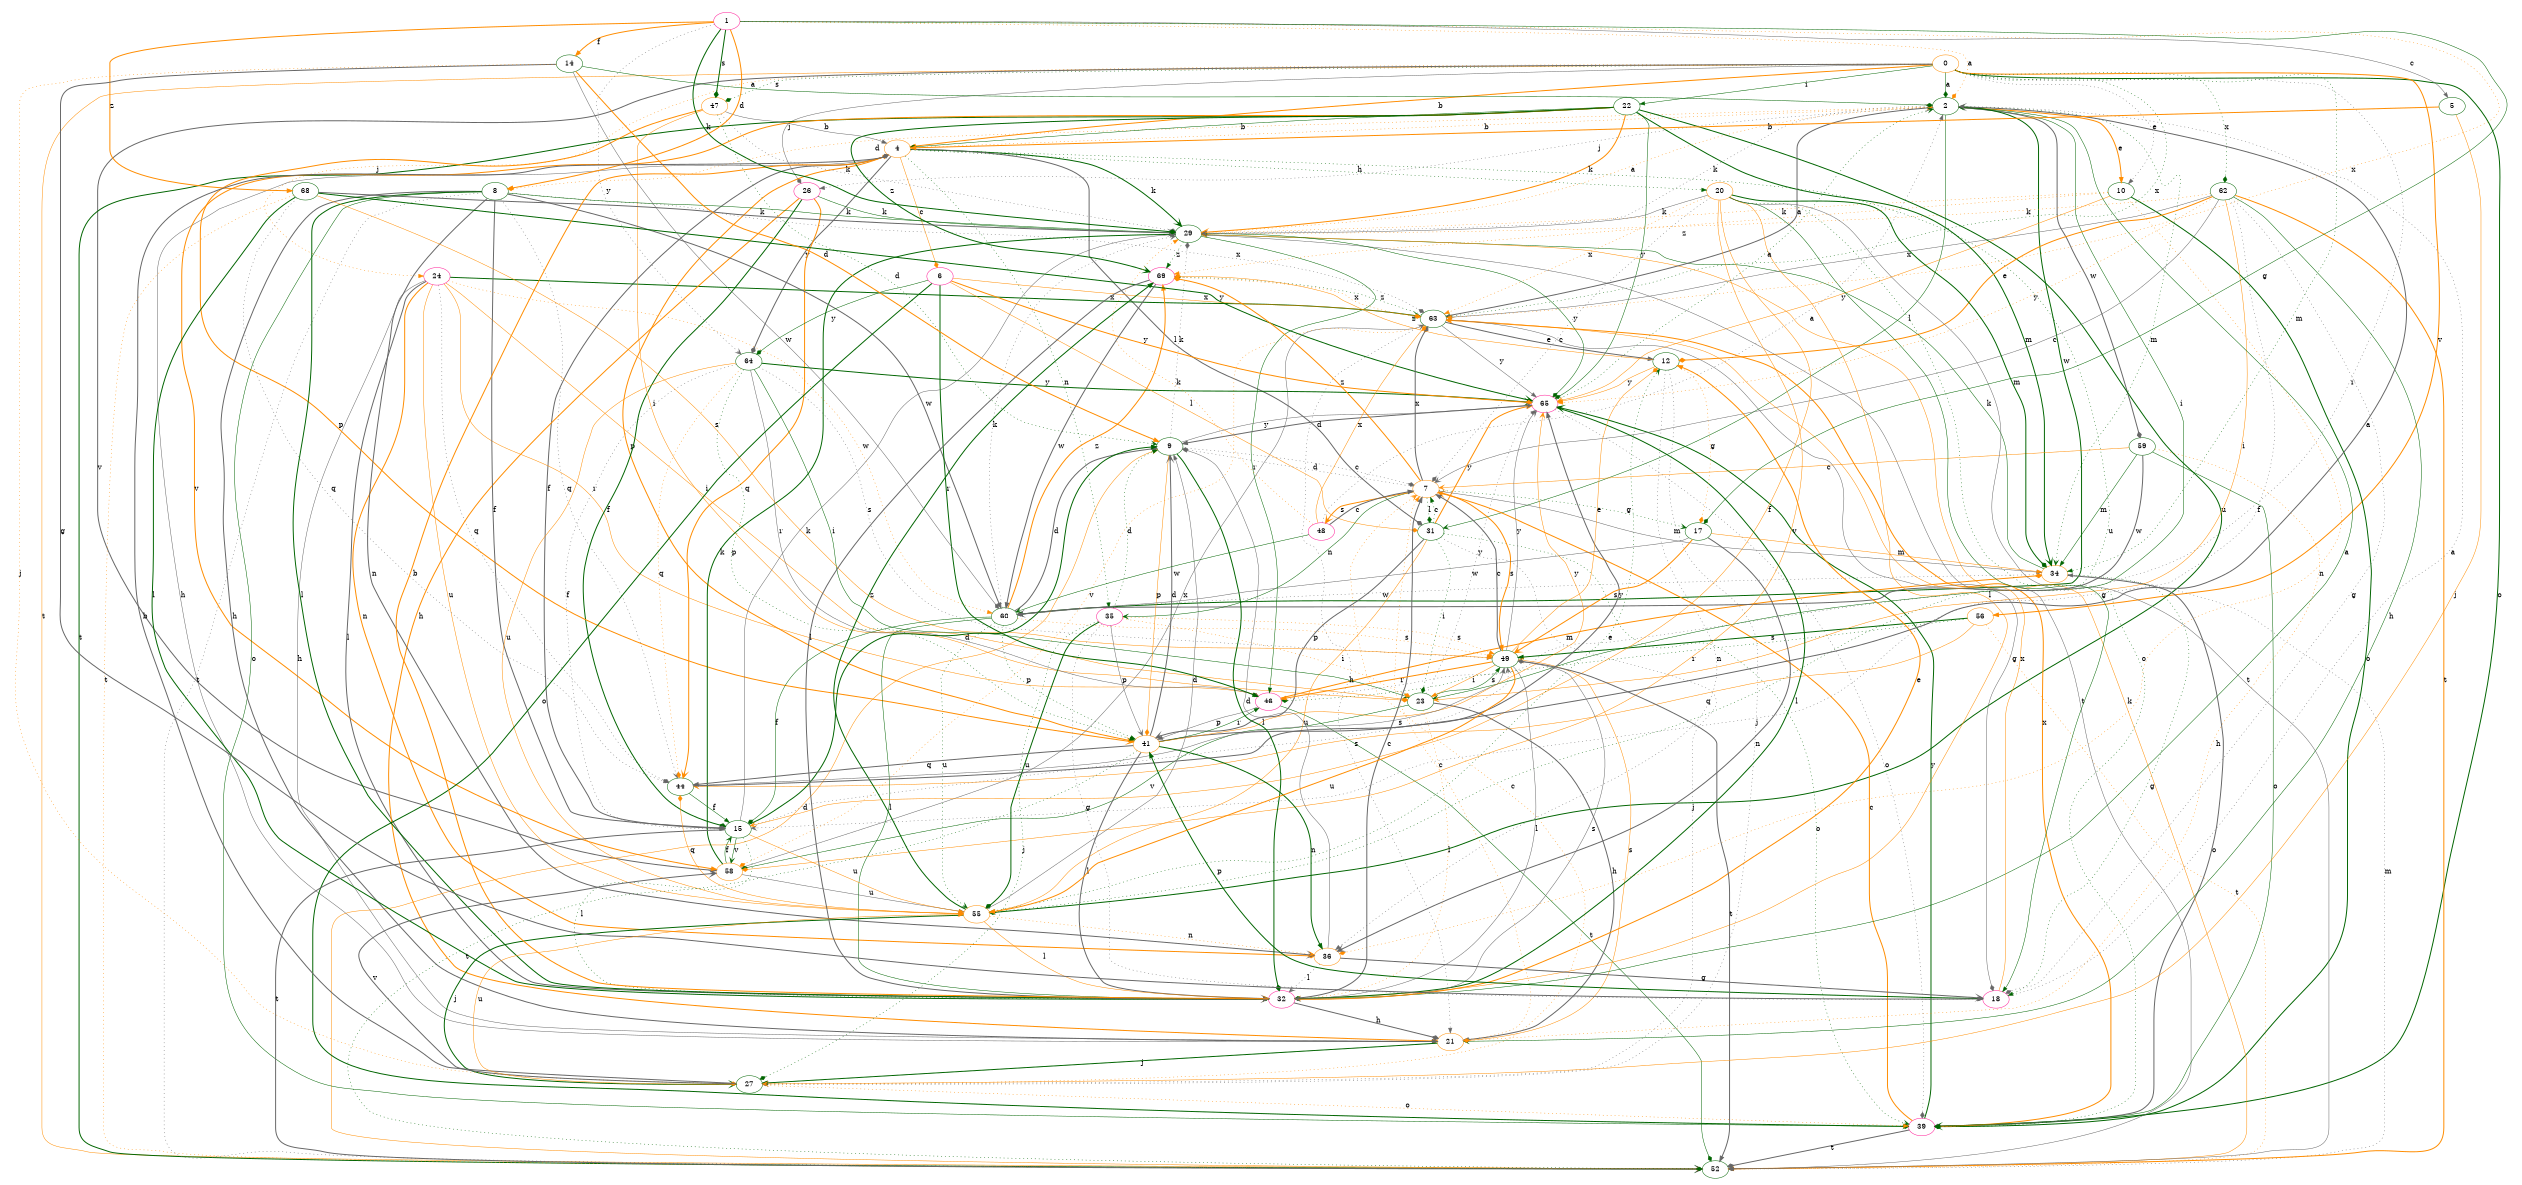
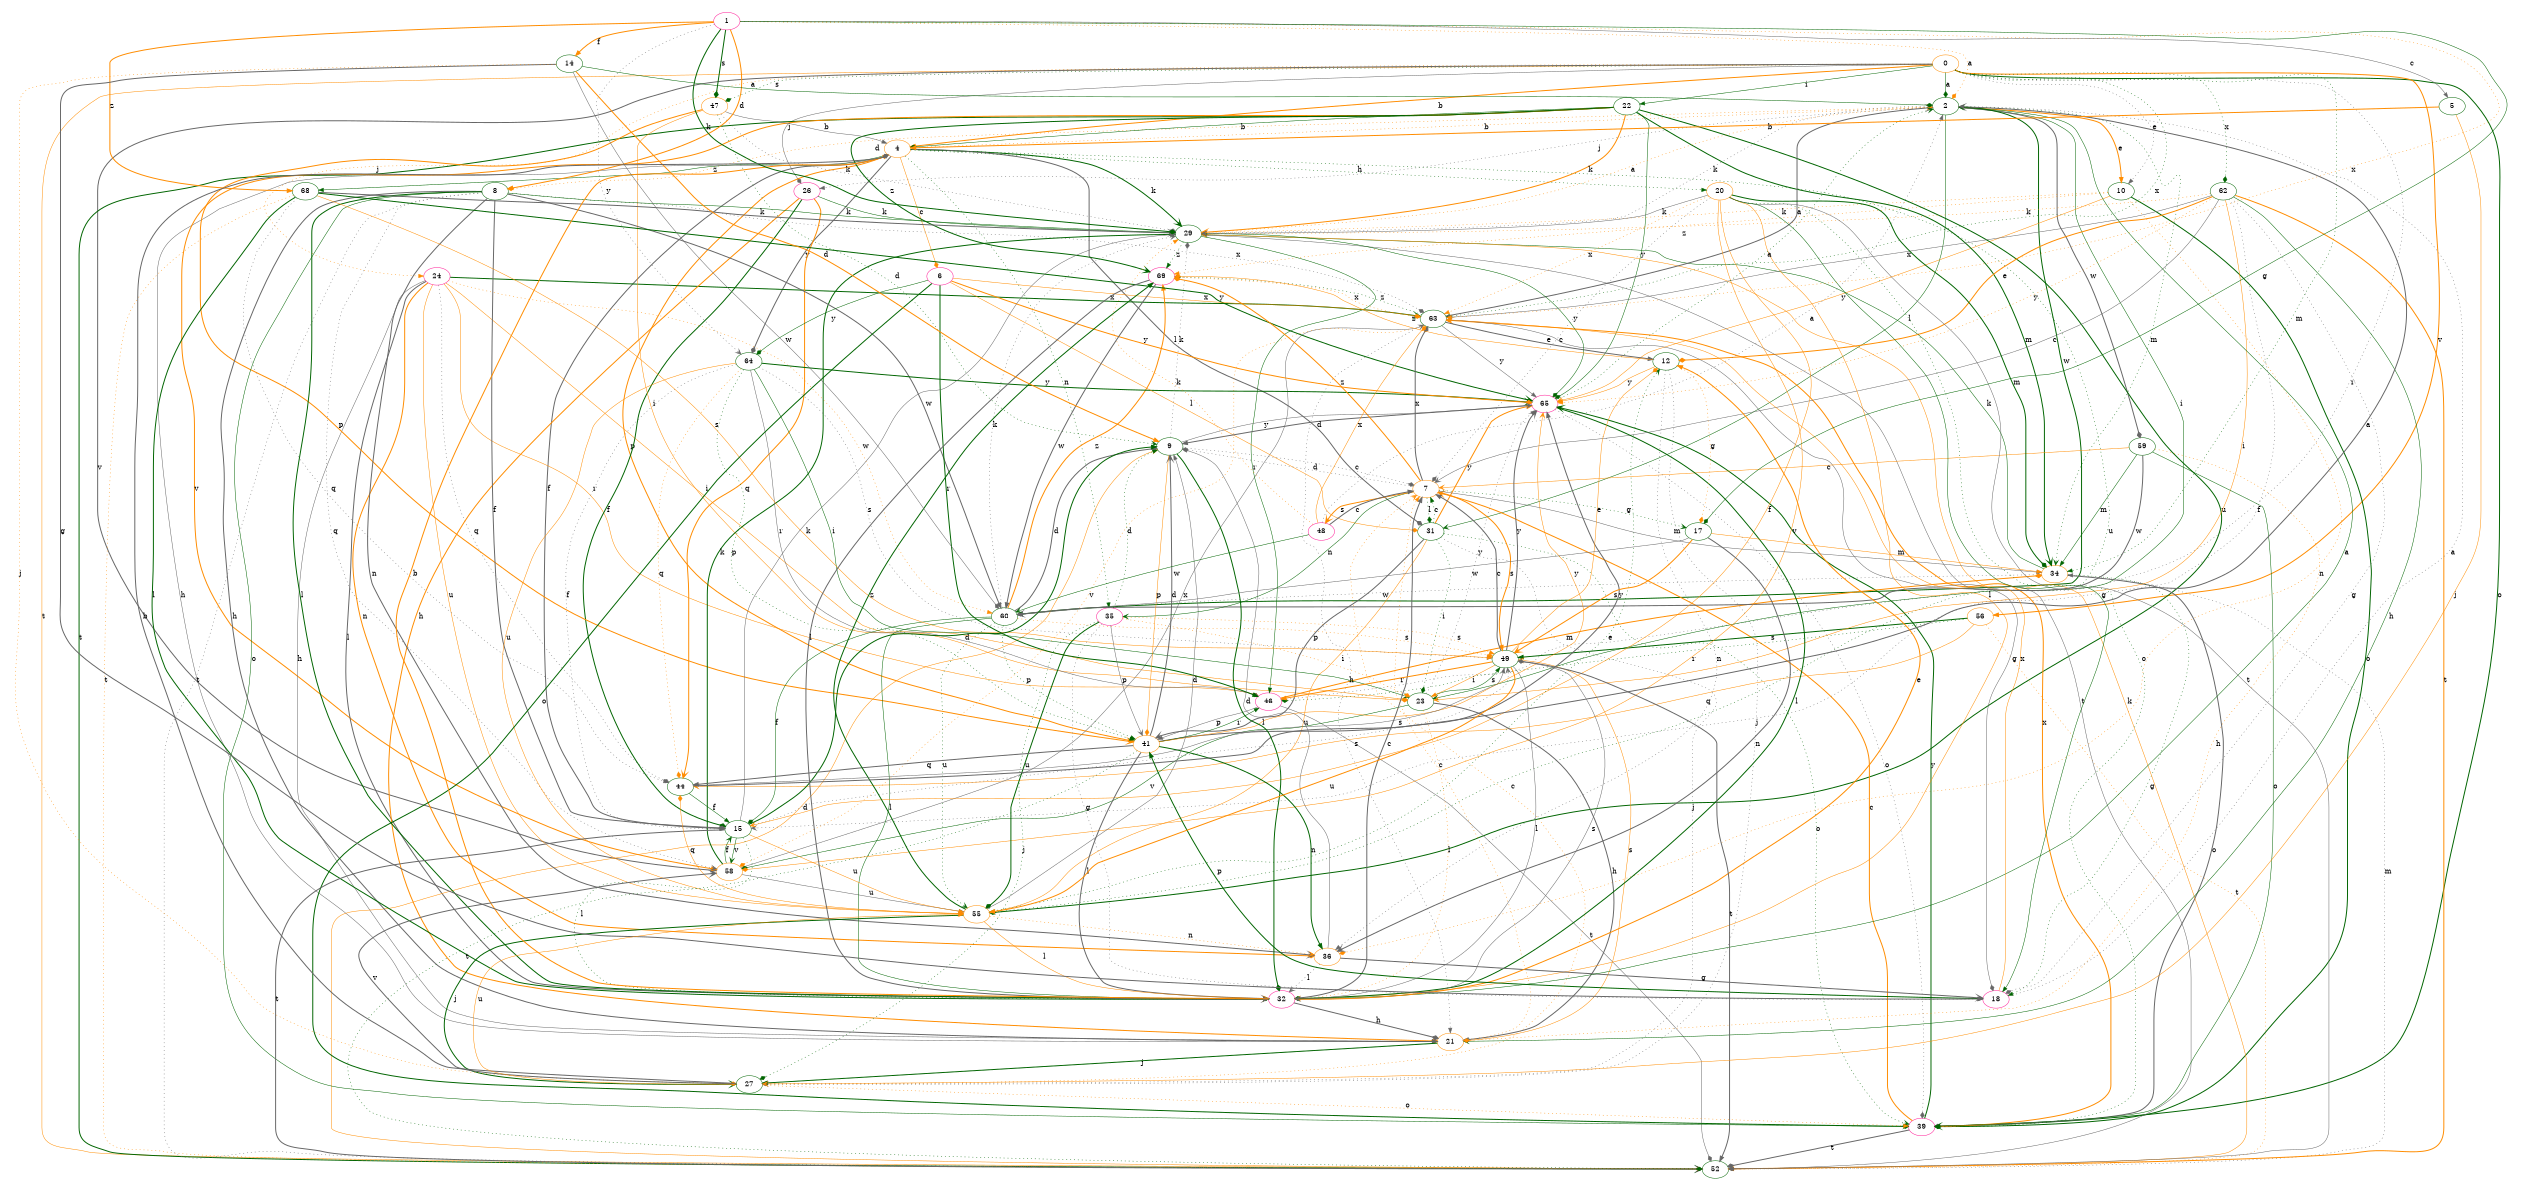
edge "4" -> "68": added, label "z"
edge "8" -> "44": now "8" -> "58"
edge "49" -> "65": style solid -> bold
edge "46" -> "52": color darkgreen -> gray40
